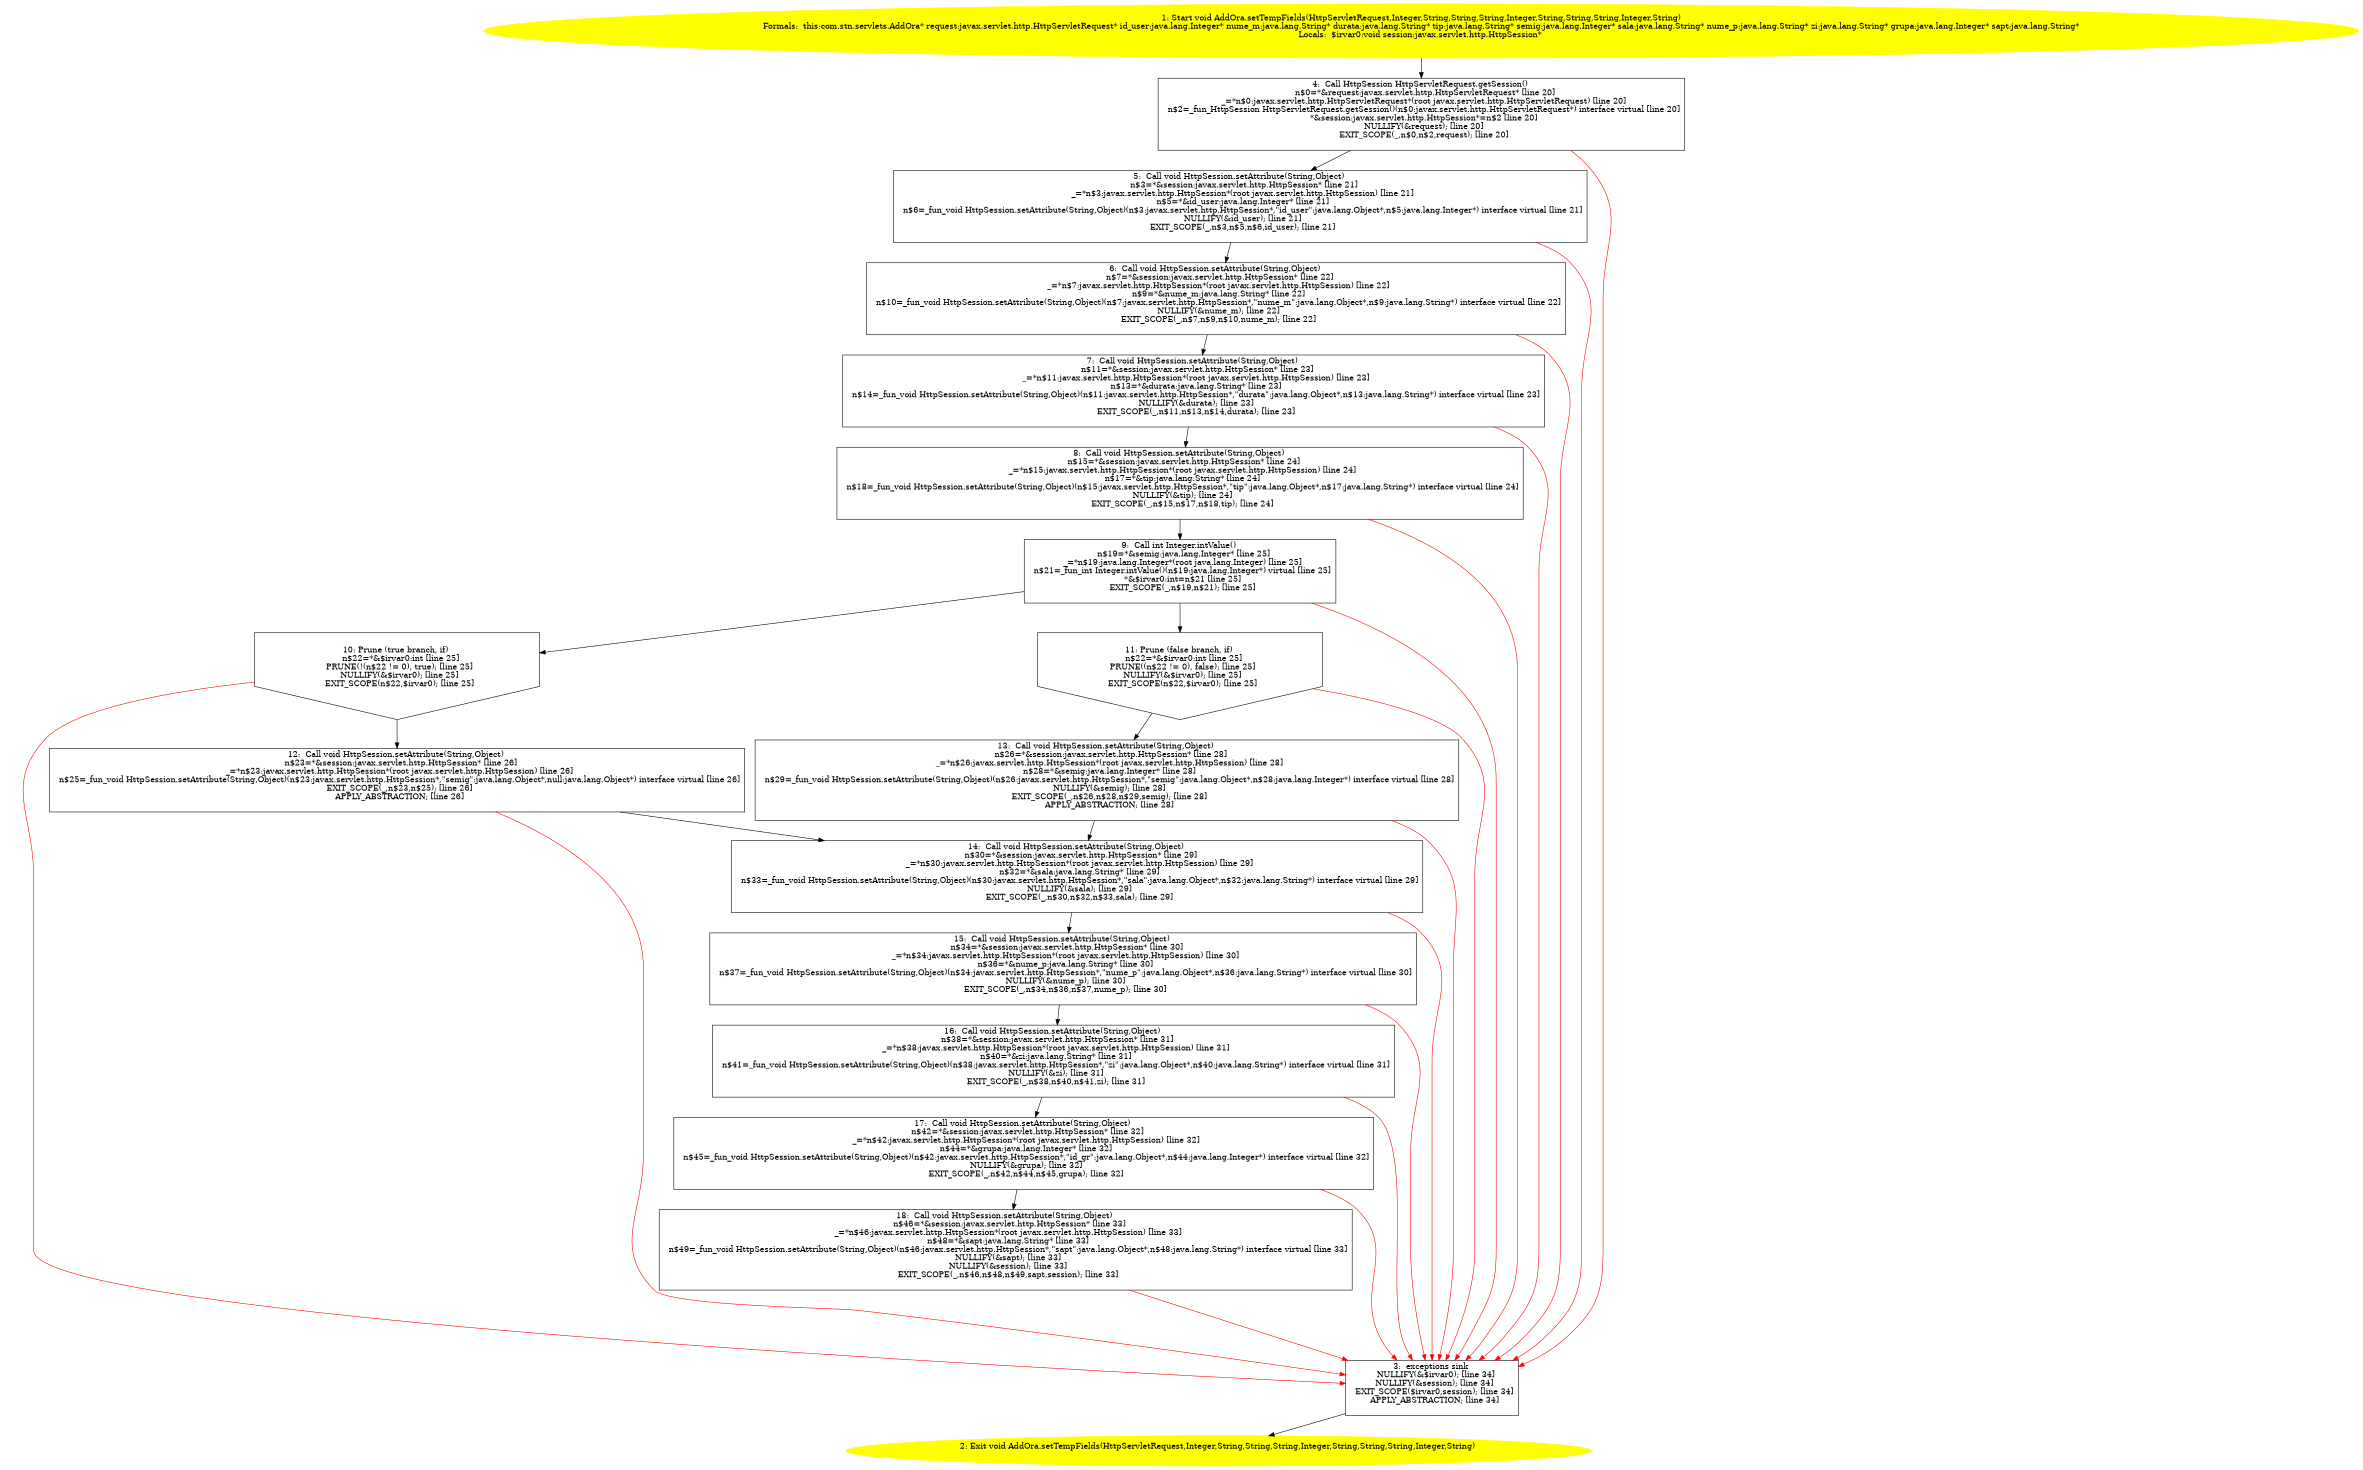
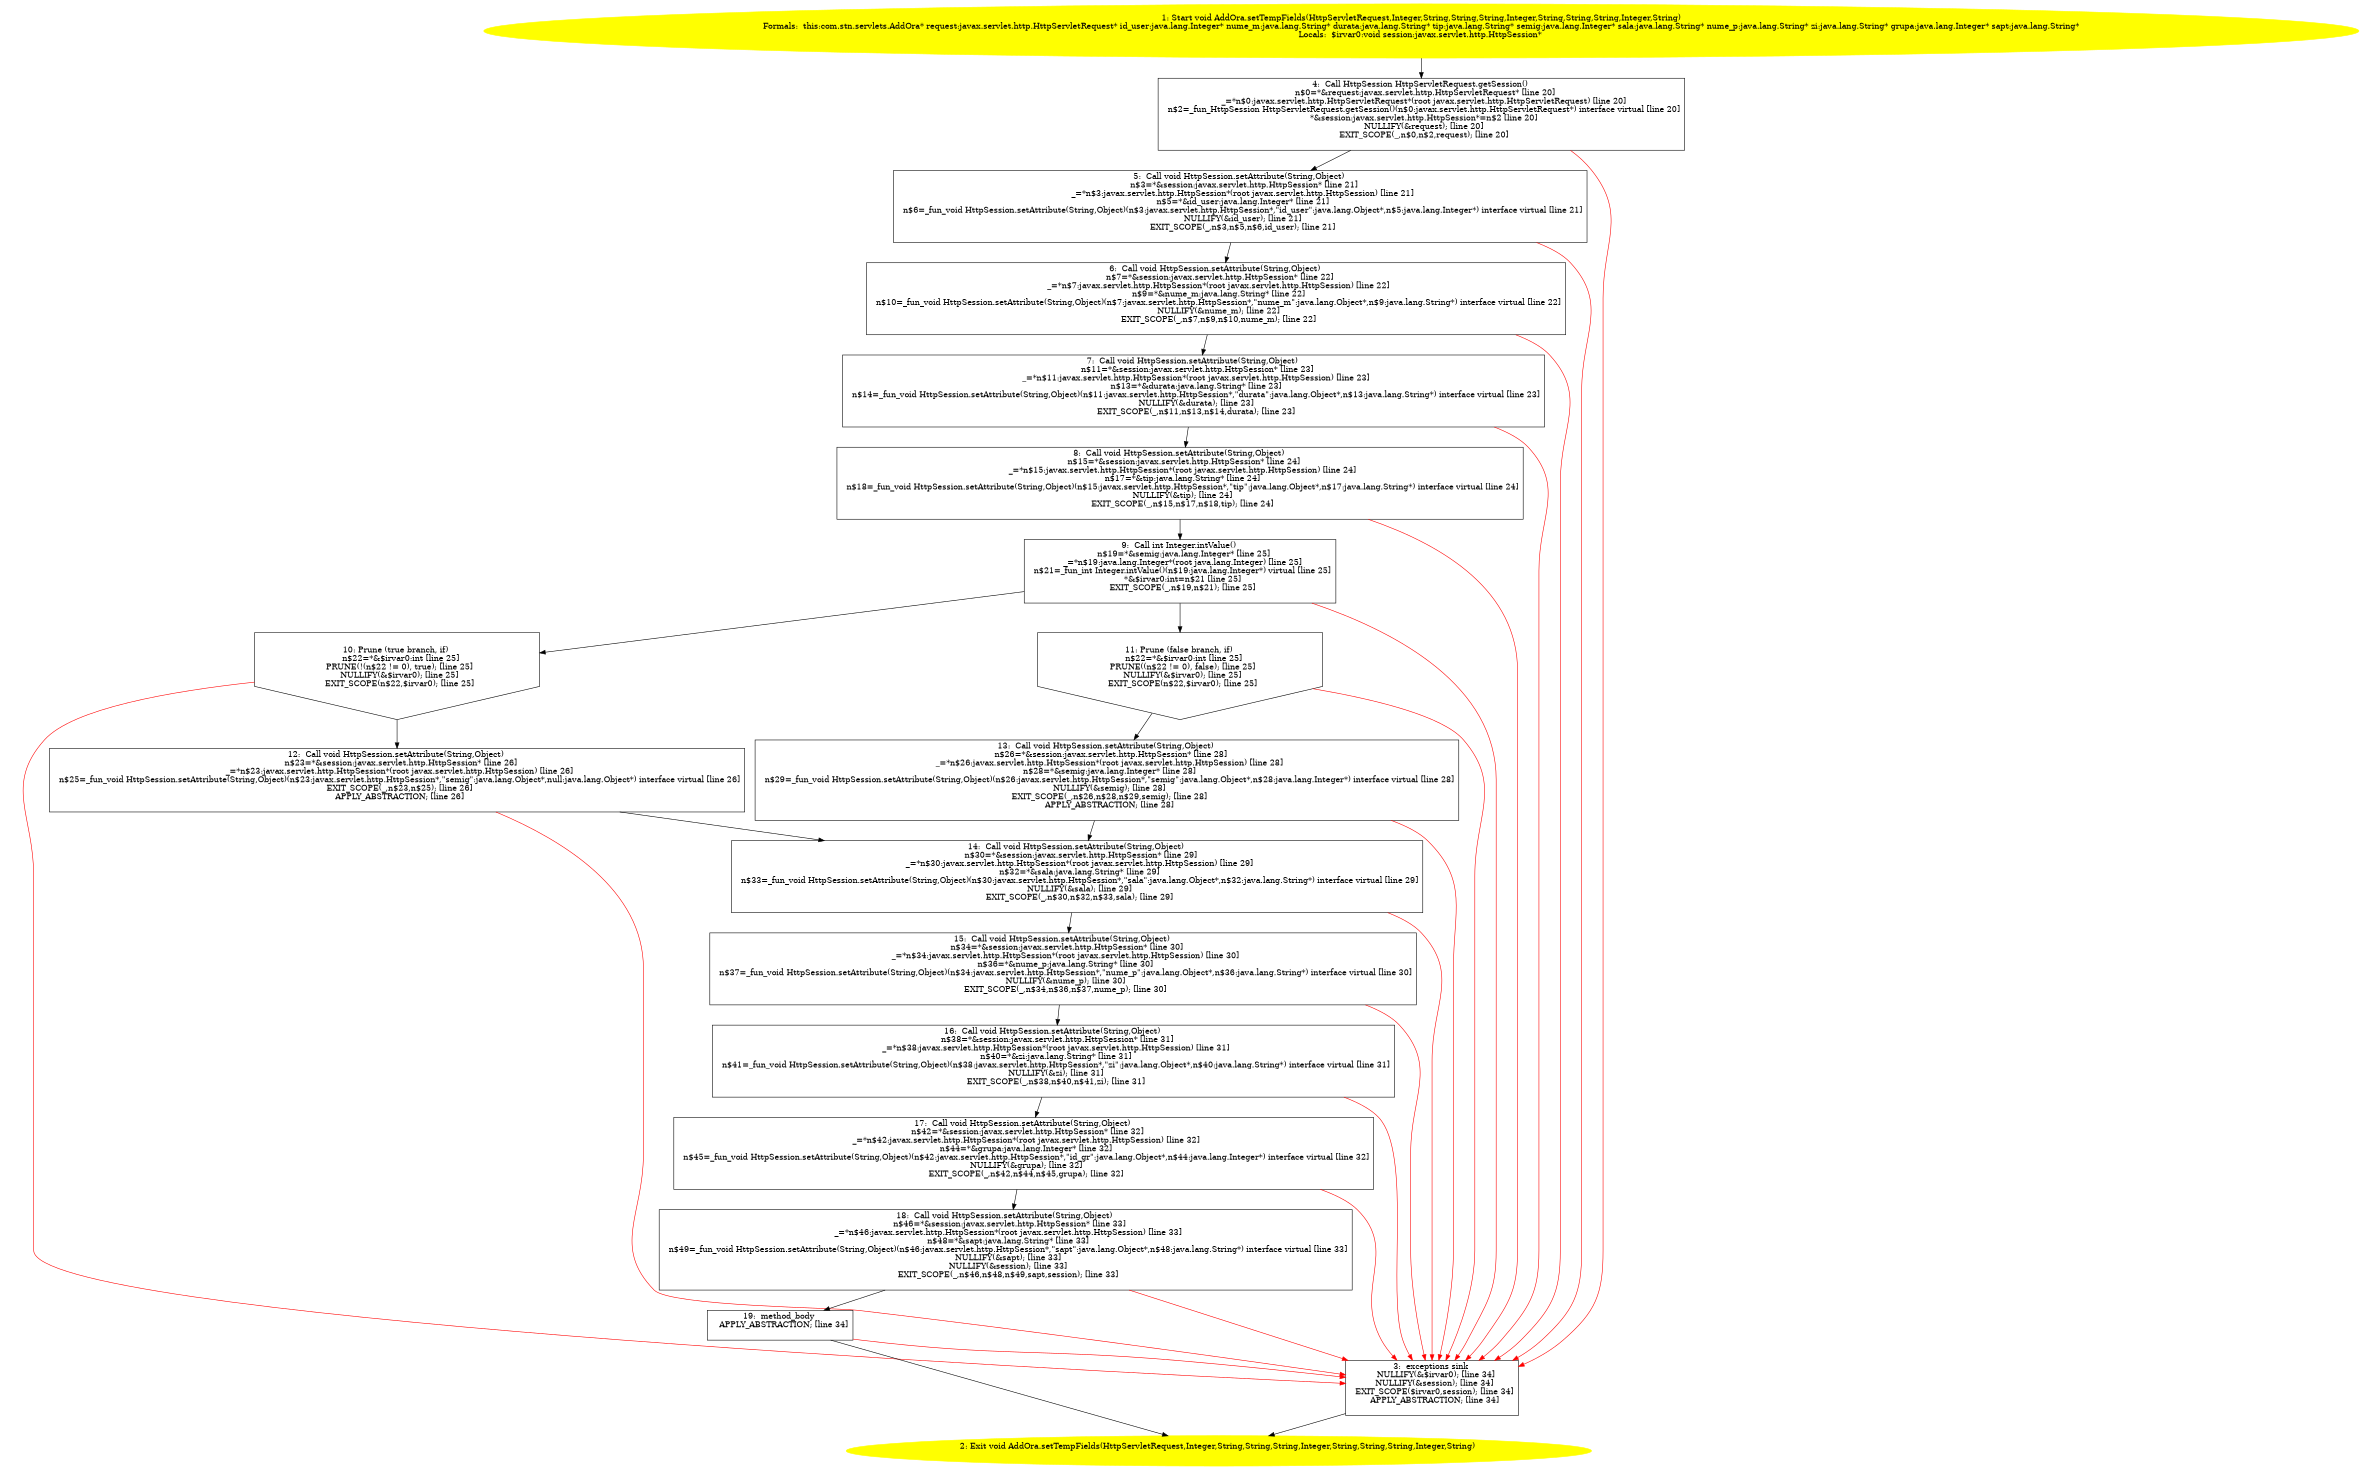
node "19:  method_body APPLY_ABSTRACTION; [line 34]": added
